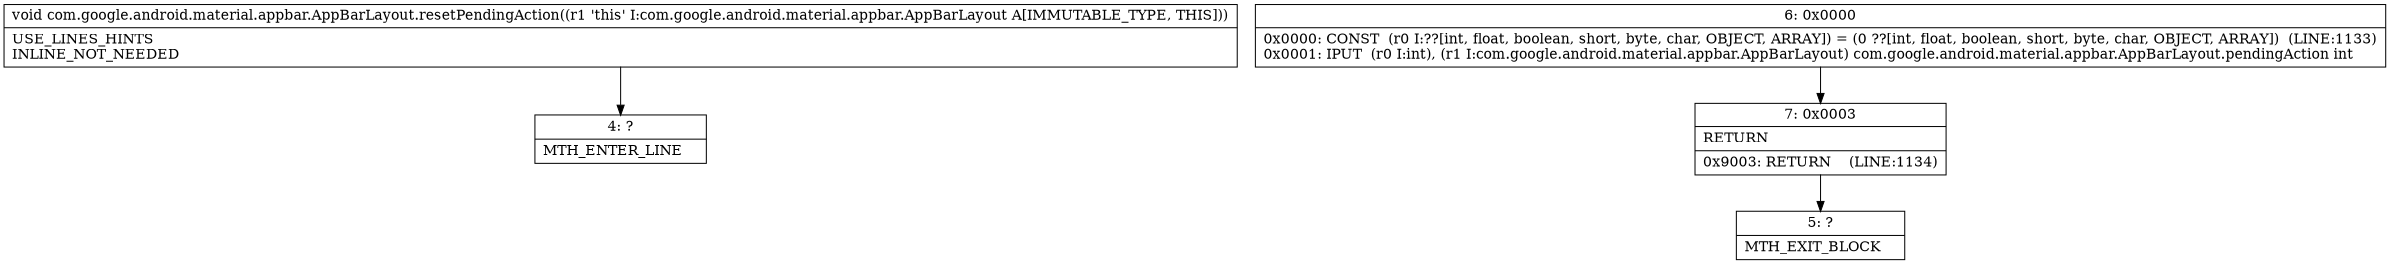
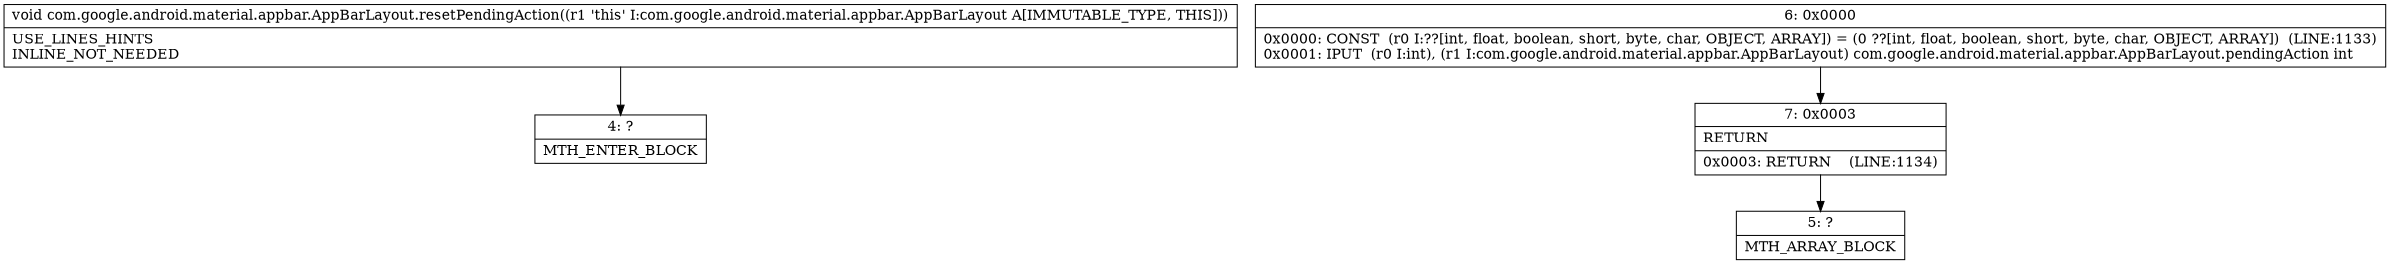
node "4: ?": text "MTH_ENTER_LINE" -> "MTH_ENTER_BLOCK"
node "7: 0x0003": text "0x9003: RETURN    (LINE:1134)" -> "0x0003: RETURN    (LINE:1134)"
node "5: ?": text "MTH_EXIT_BLOCK" -> "MTH_ARRAY_BLOCK"
